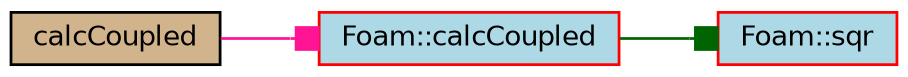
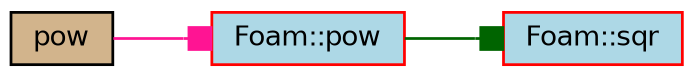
node "calcCoupled": label "calcCoupled" -> "pow"
node "Foam::calcCoupled": label "Foam::calcCoupled" -> "Foam::pow"
